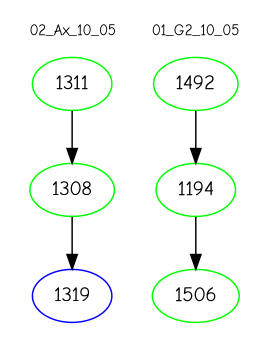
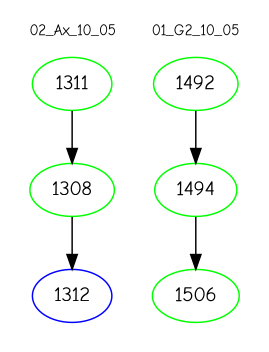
node "1194": label "1194" -> "1494"
node "1319": label "1319" -> "1312"
